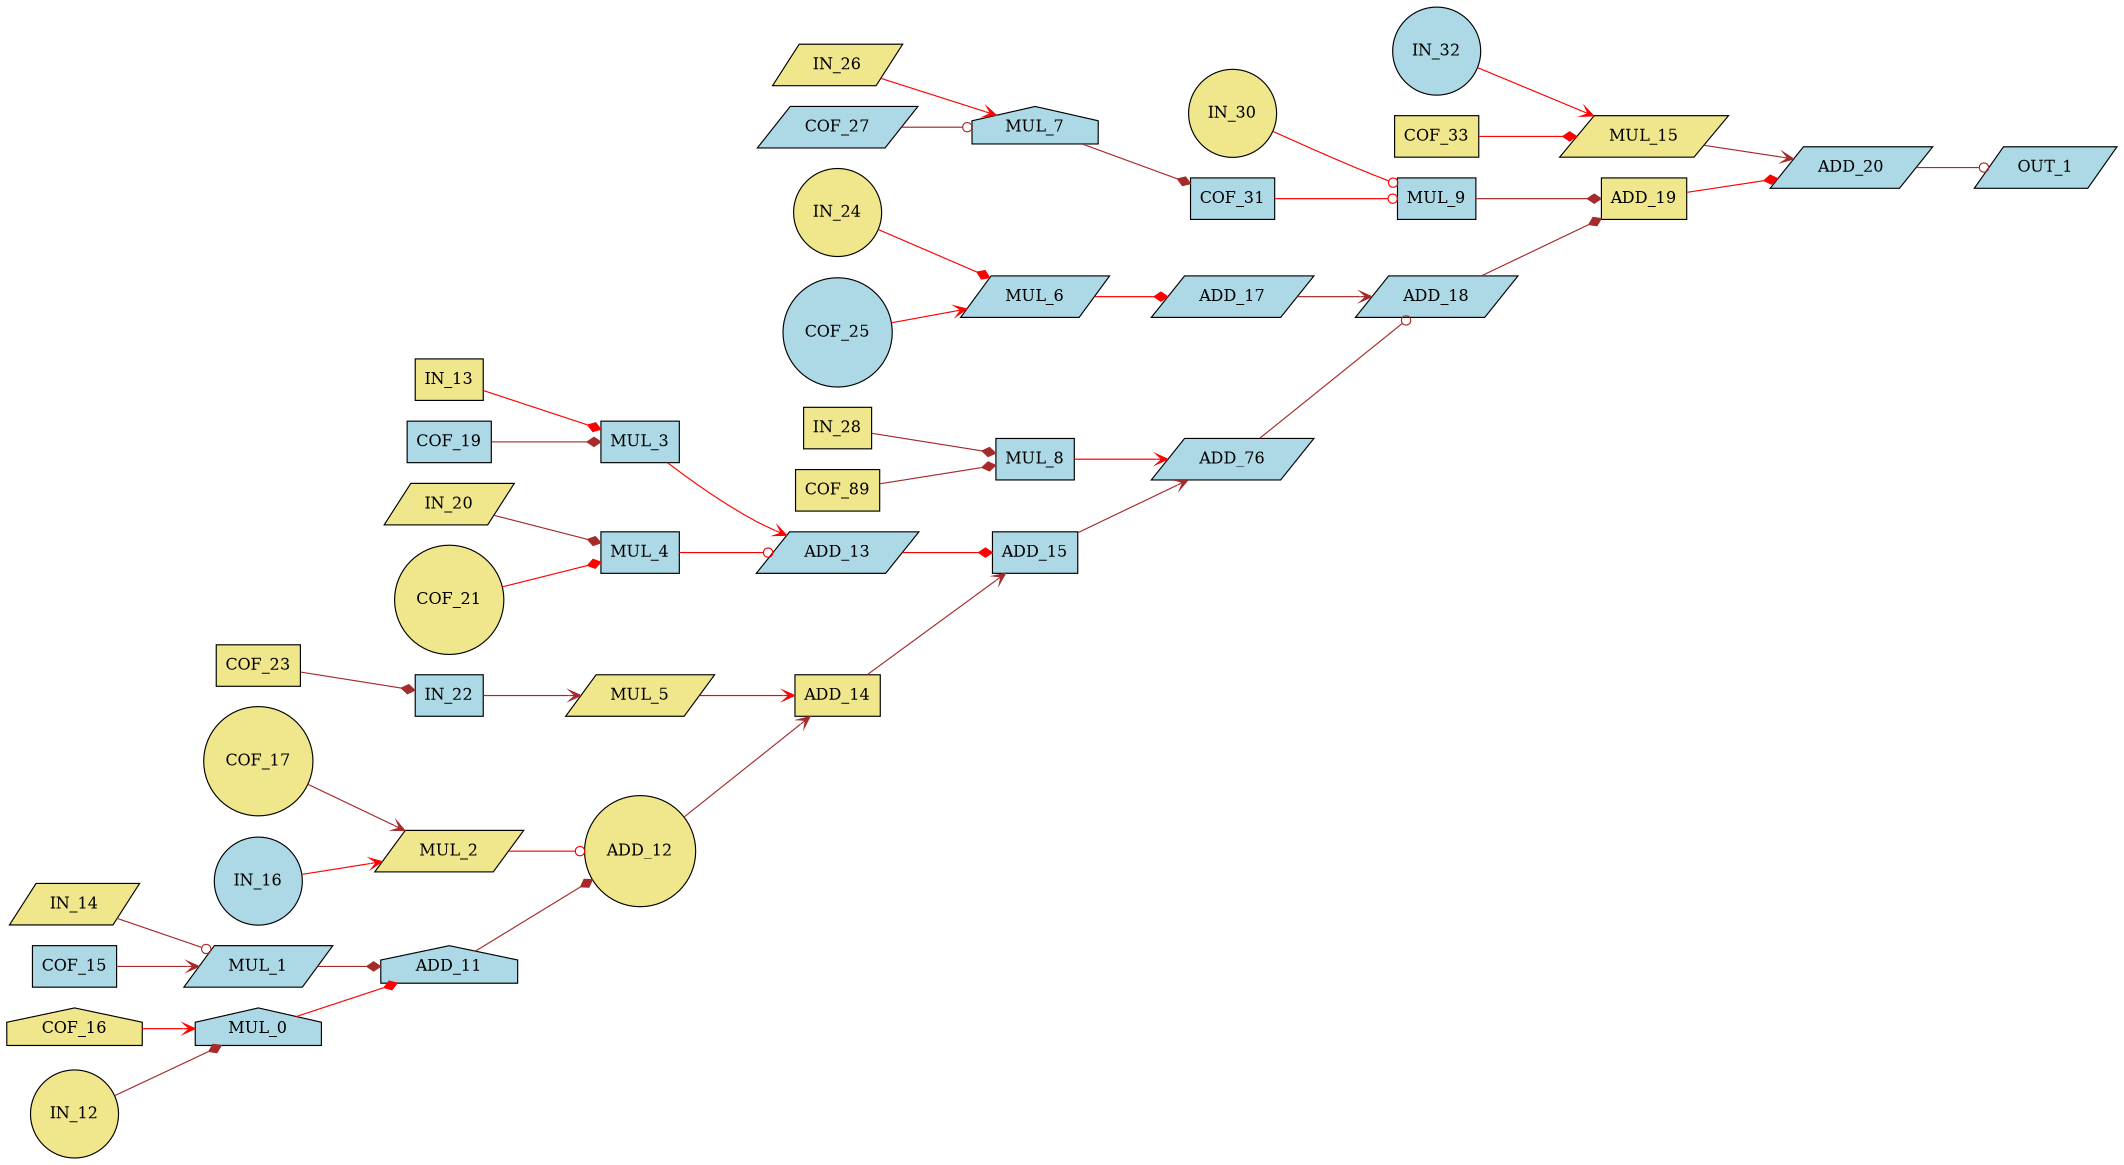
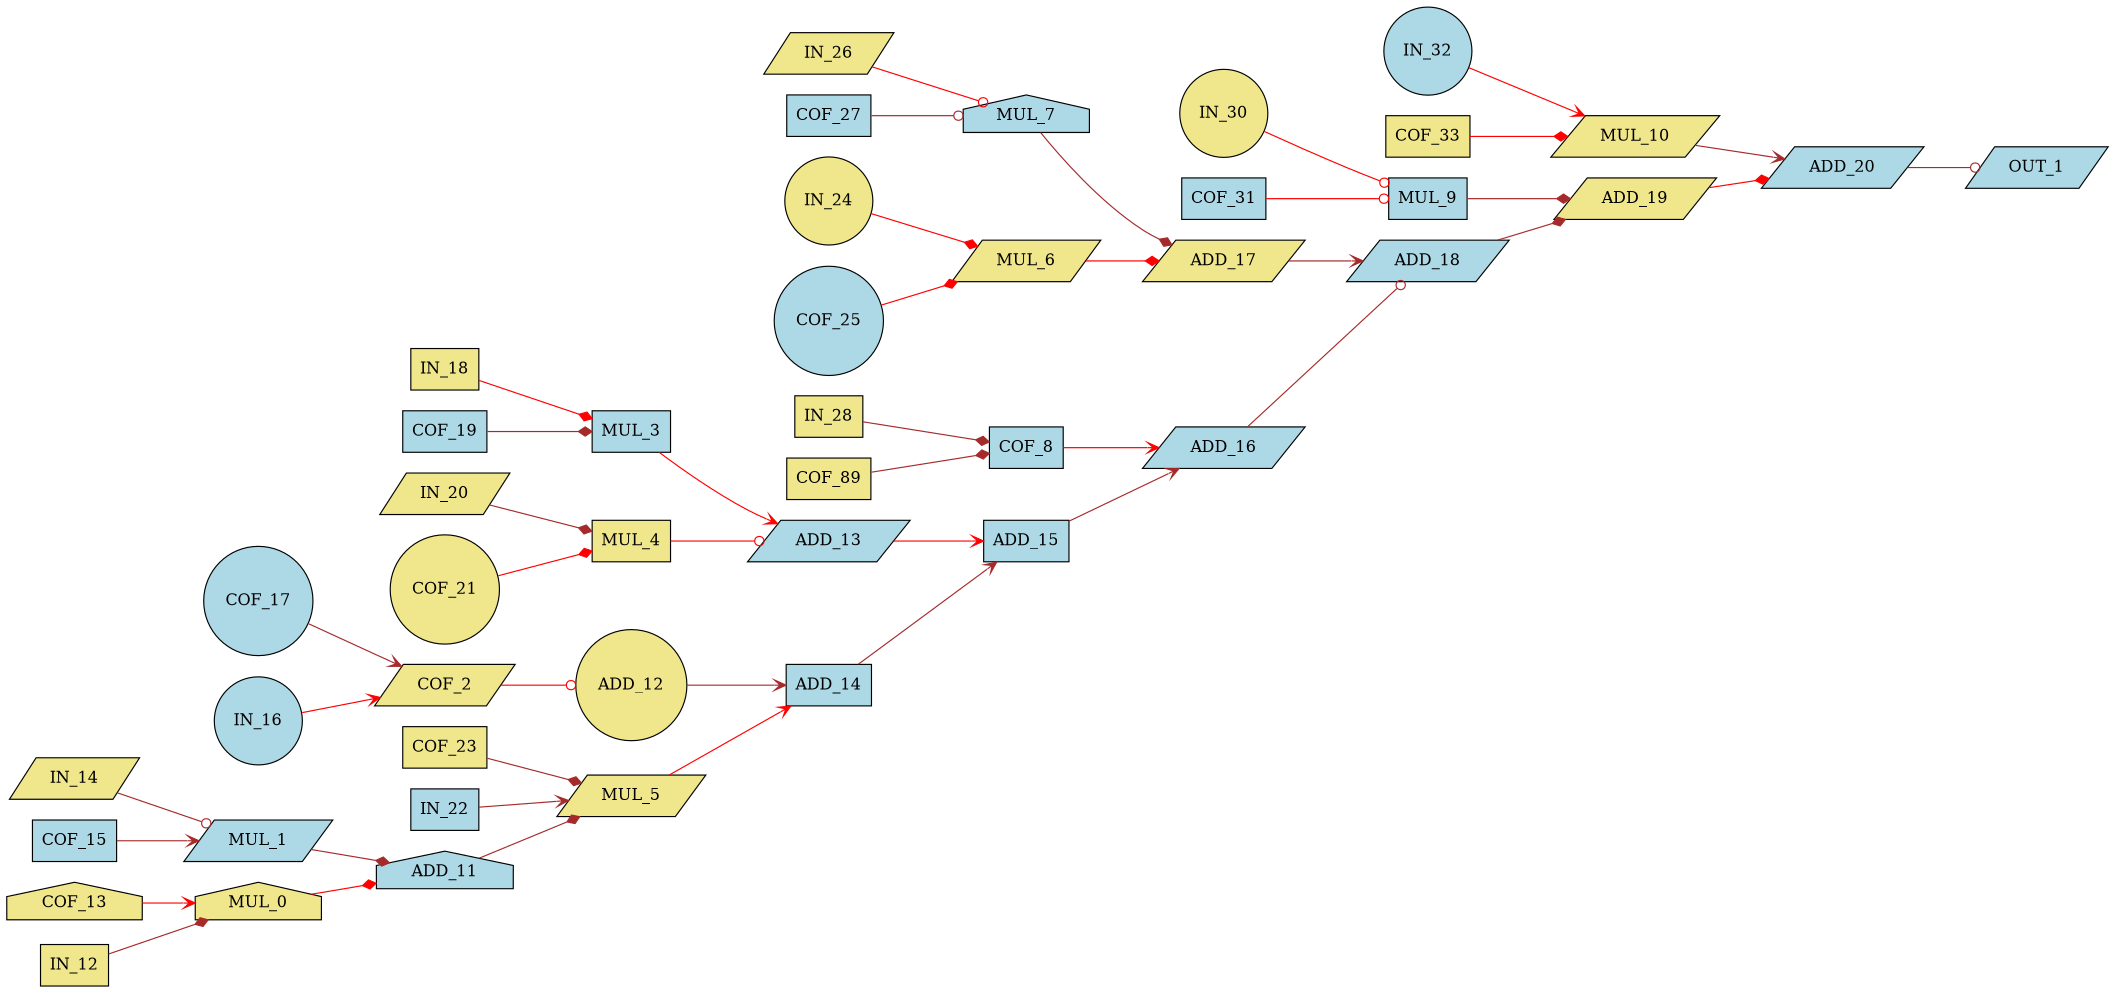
edge "IN_26" -> "MUL_7": arrowhead vee -> odot
node "COF_27": shape parallelogram -> box
node "MUL_15": label "MUL_15" -> "MUL_10"
edge "MUL_7" -> "COF_31": now "MUL_7" -> "ADD_17"
node "ADD_19": shape box -> parallelogram
node "MUL_6": fillcolor lightblue -> khaki
node "ADD_17": fillcolor lightblue -> khaki
edge "COF_25" -> "MUL_6": arrowhead vee -> diamond
node "IN_13": label "IN_13" -> "IN_18"
node "MUL_8": label "MUL_8" -> "COF_8"
node "ADD_76": label "ADD_76" -> "ADD_16"
node "MUL_4": fillcolor lightblue -> khaki
edge "ADD_13" -> "ADD_15": arrowhead diamond -> vee
edge "COF_23" -> "IN_22": now "COF_23" -> "MUL_5"
node "ADD_14": fillcolor khaki -> lightblue
node "COF_17": fillcolor khaki -> lightblue
node "MUL_2": label "MUL_2" -> "COF_2"
edge "ADD_11" -> "ADD_12": now "ADD_11" -> "MUL_5"
node "COF_16": label "COF_16" -> "COF_13"
node "MUL_0": fillcolor lightblue -> khaki
node "IN_12": shape circle -> box
